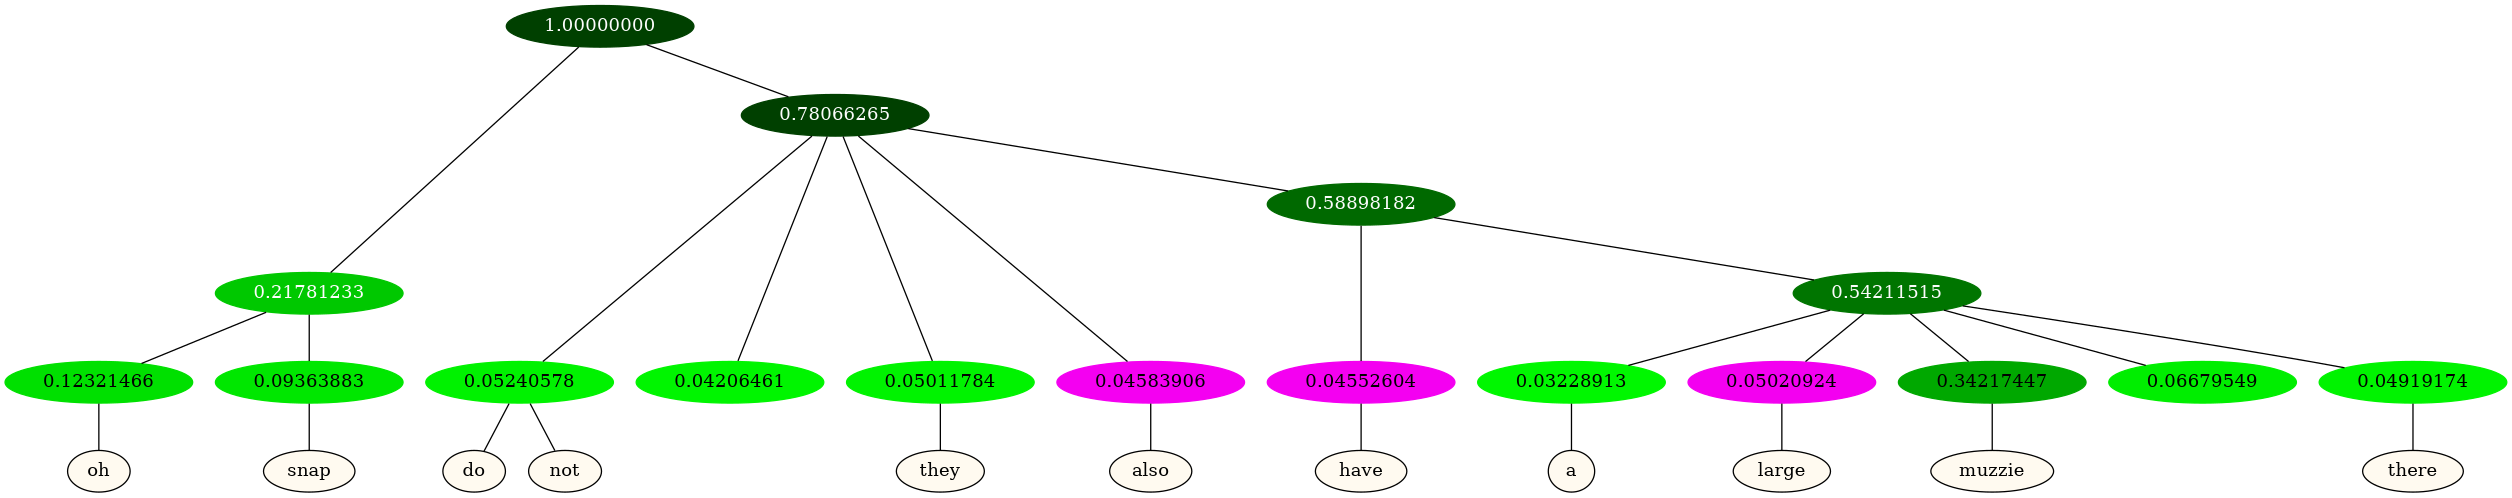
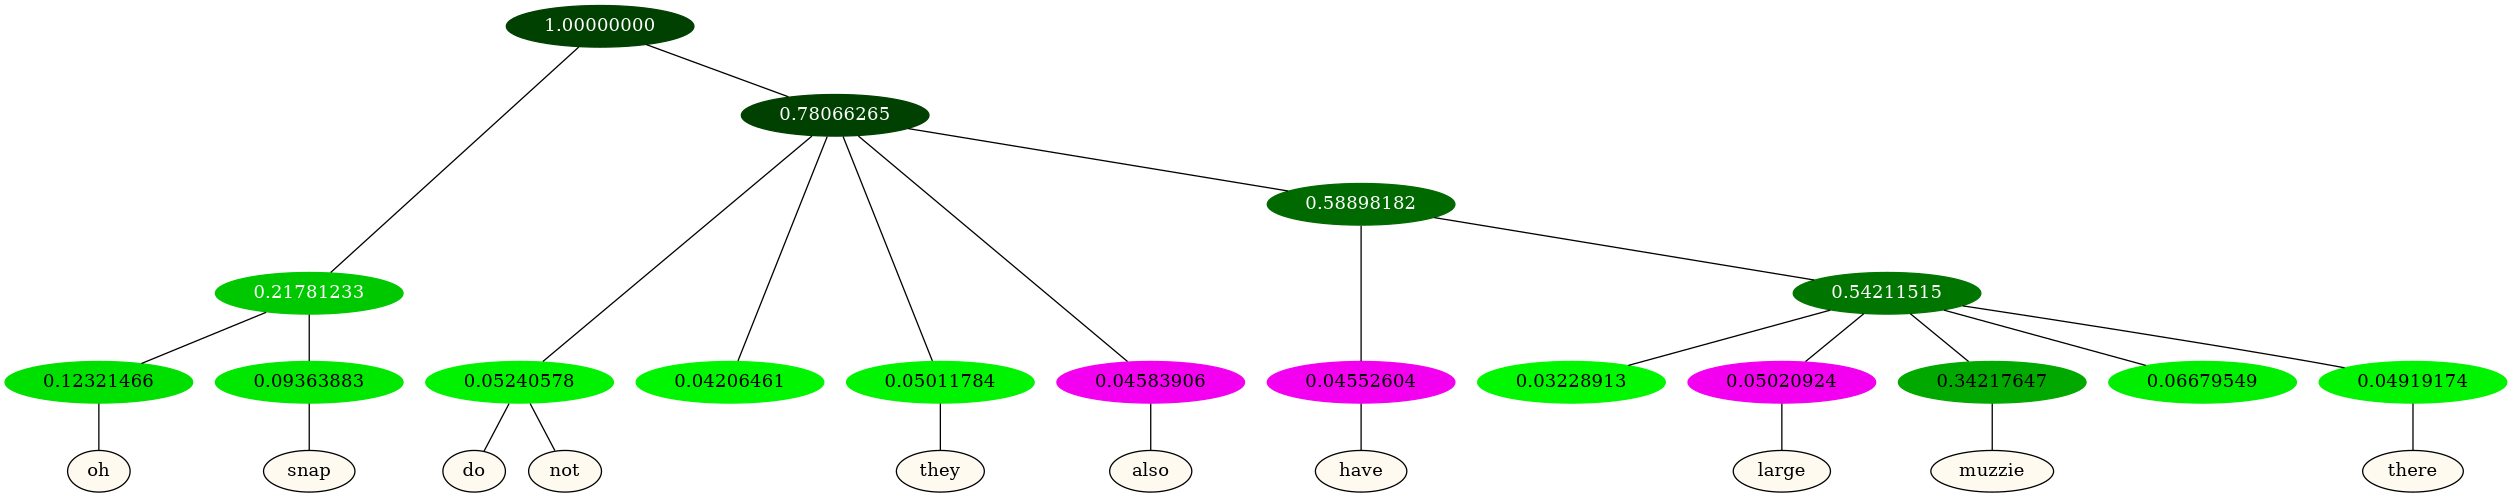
node "0.34217447": label "0.34217447" -> "0.34217647"
node "a": removed
